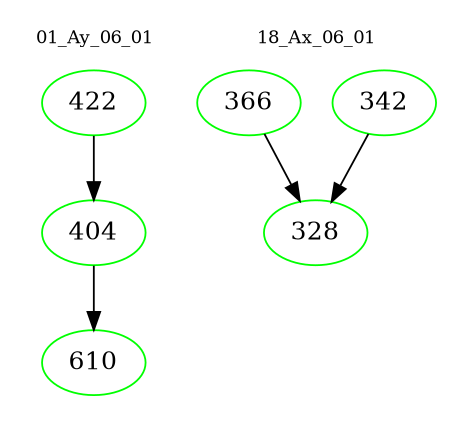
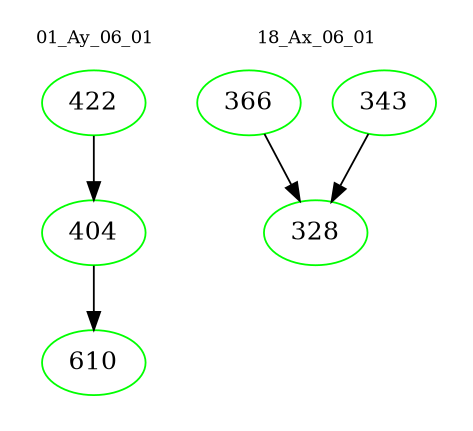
node "342": label "342" -> "343"
